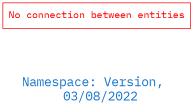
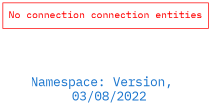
node "No connection between entities": label "No connection between entities" -> "No connection connection entities"
